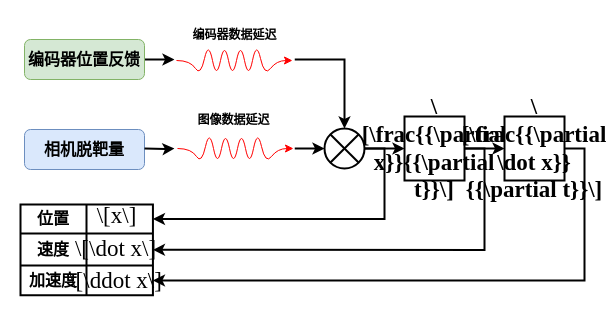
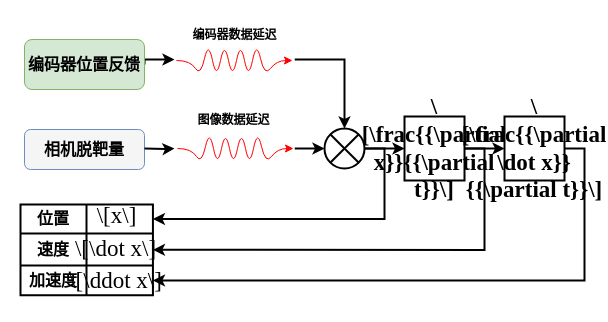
node "编码器位置反馈": size 120x40 -> 120x50
node "相机脱靶量": fillcolor #dae8fc -> #f5f5f5
